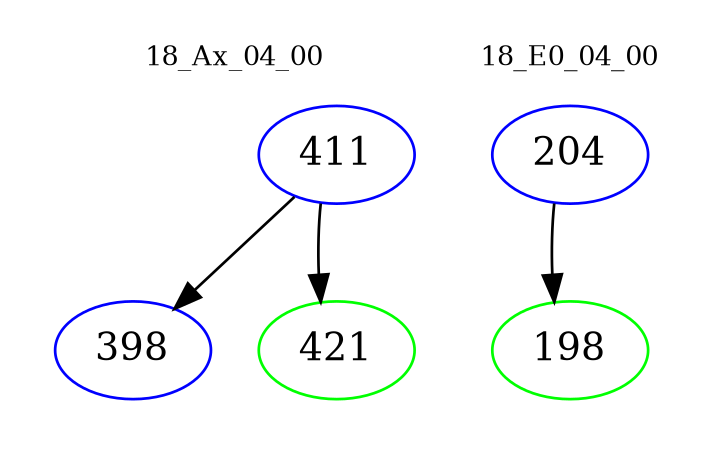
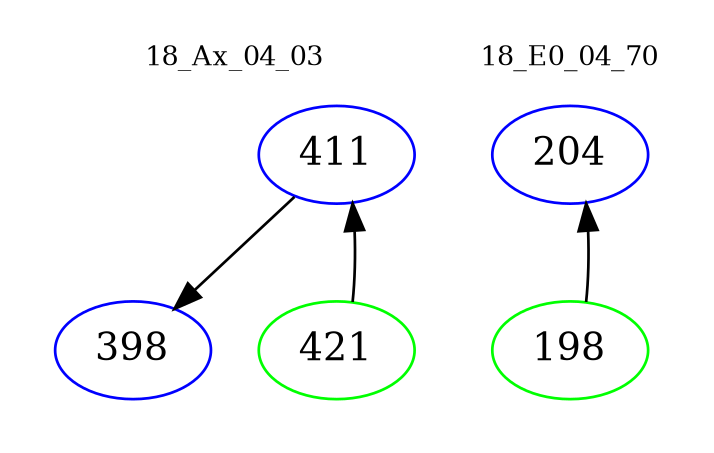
cluster "18_Ax_04_00": label "18_Ax_04_00" -> "18_Ax_04_03"
cluster "18_E0_04_00": label "18_E0_04_00" -> "18_E0_04_70"
edge "411" -> "421": reversed
edge "204" -> "198": reversed
